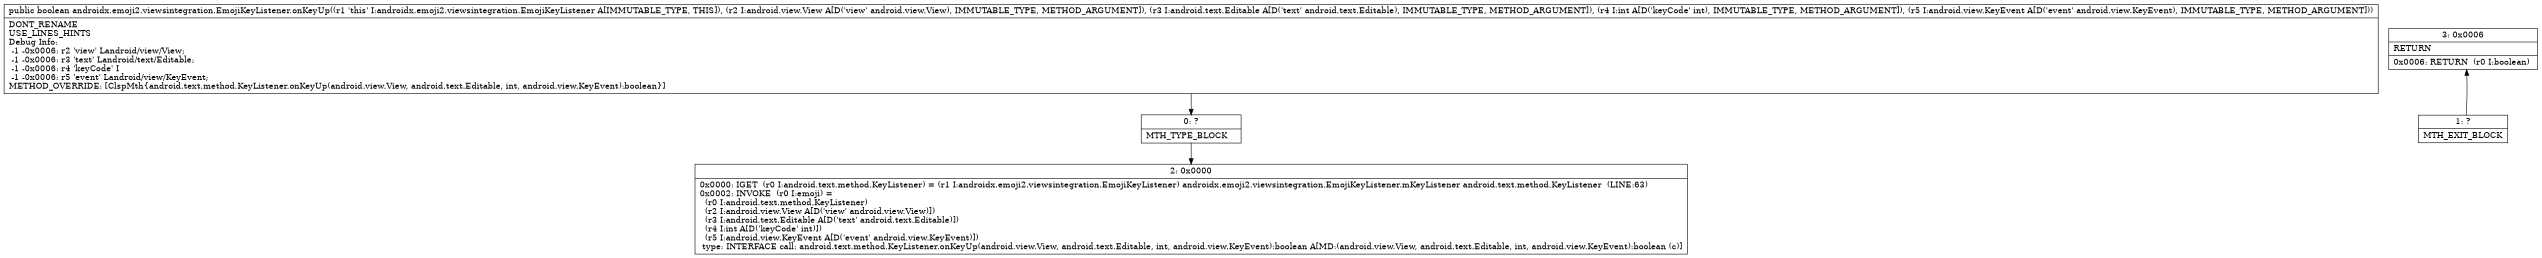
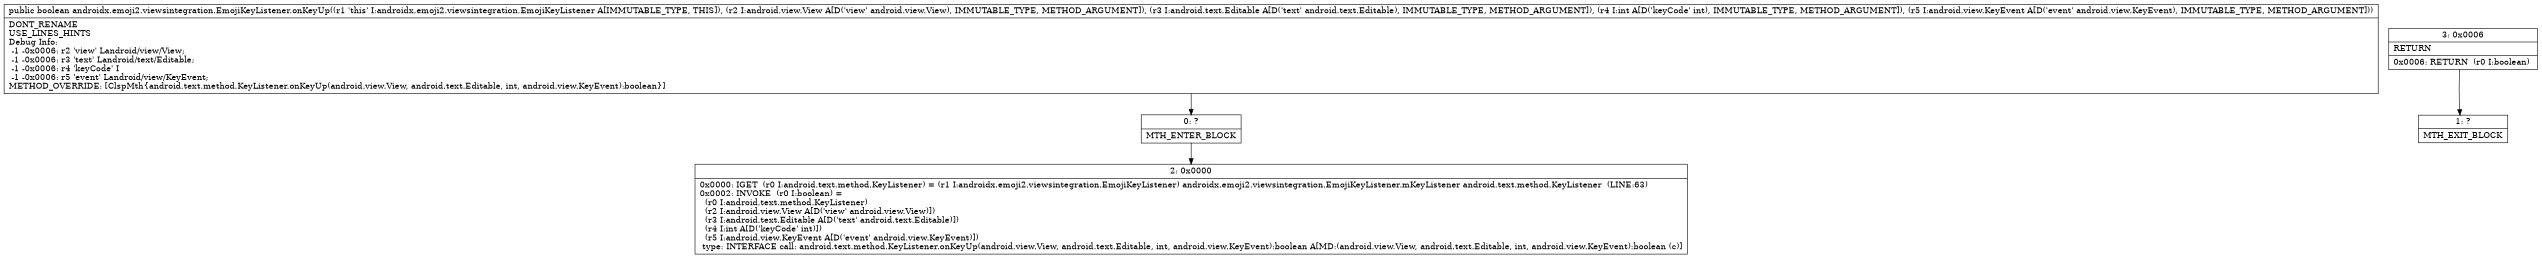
edge "1: ?" -> "3: 0x0006": reversed
node "0: ?": text "MTH_TYPE_BLOCK" -> "MTH_ENTER_BLOCK"
node "2: 0x0000": text "0x0002: INVOKE  (r0 I:emoji) =" -> "0x0002: INVOKE  (r0 I:boolean) ="
